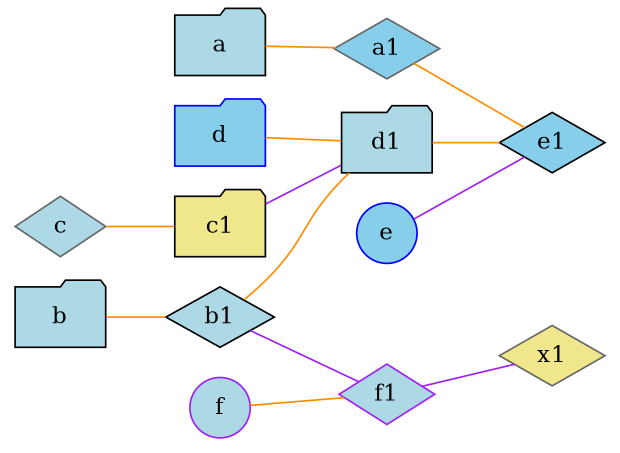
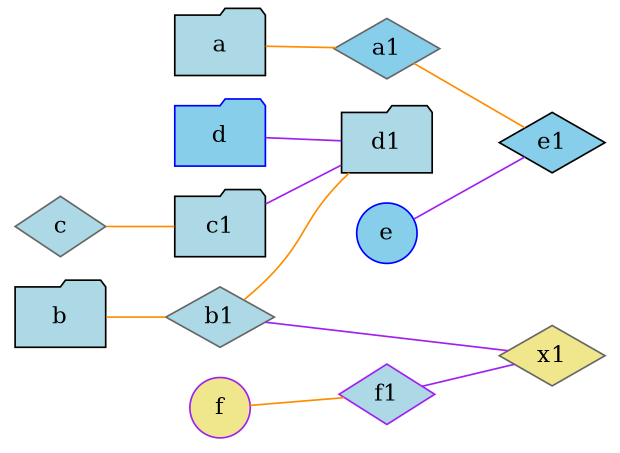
edge "d" -- "d1": color darkorange -> purple
edge "d1" -- "e1": removed
node "c1": fillcolor khaki -> lightblue
node "b1": color black -> gray40
edge "b1" -- "f1": now "b1" -- "x1"
node "f": fillcolor lightblue -> khaki
